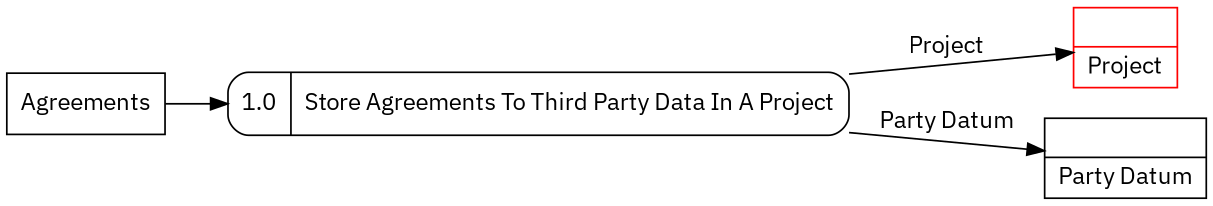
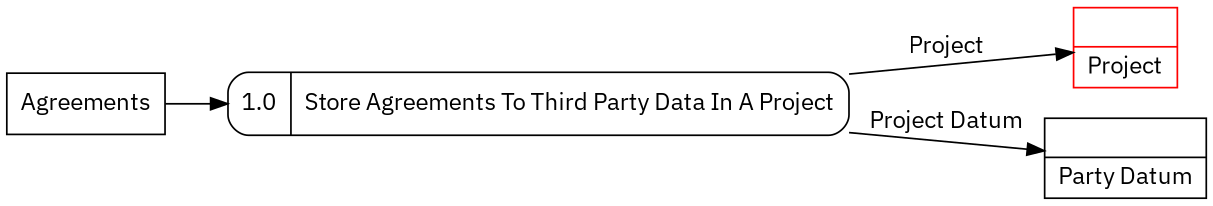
edge "1.0" -> "Party Datum": label "Party Datum" -> "Project Datum"
